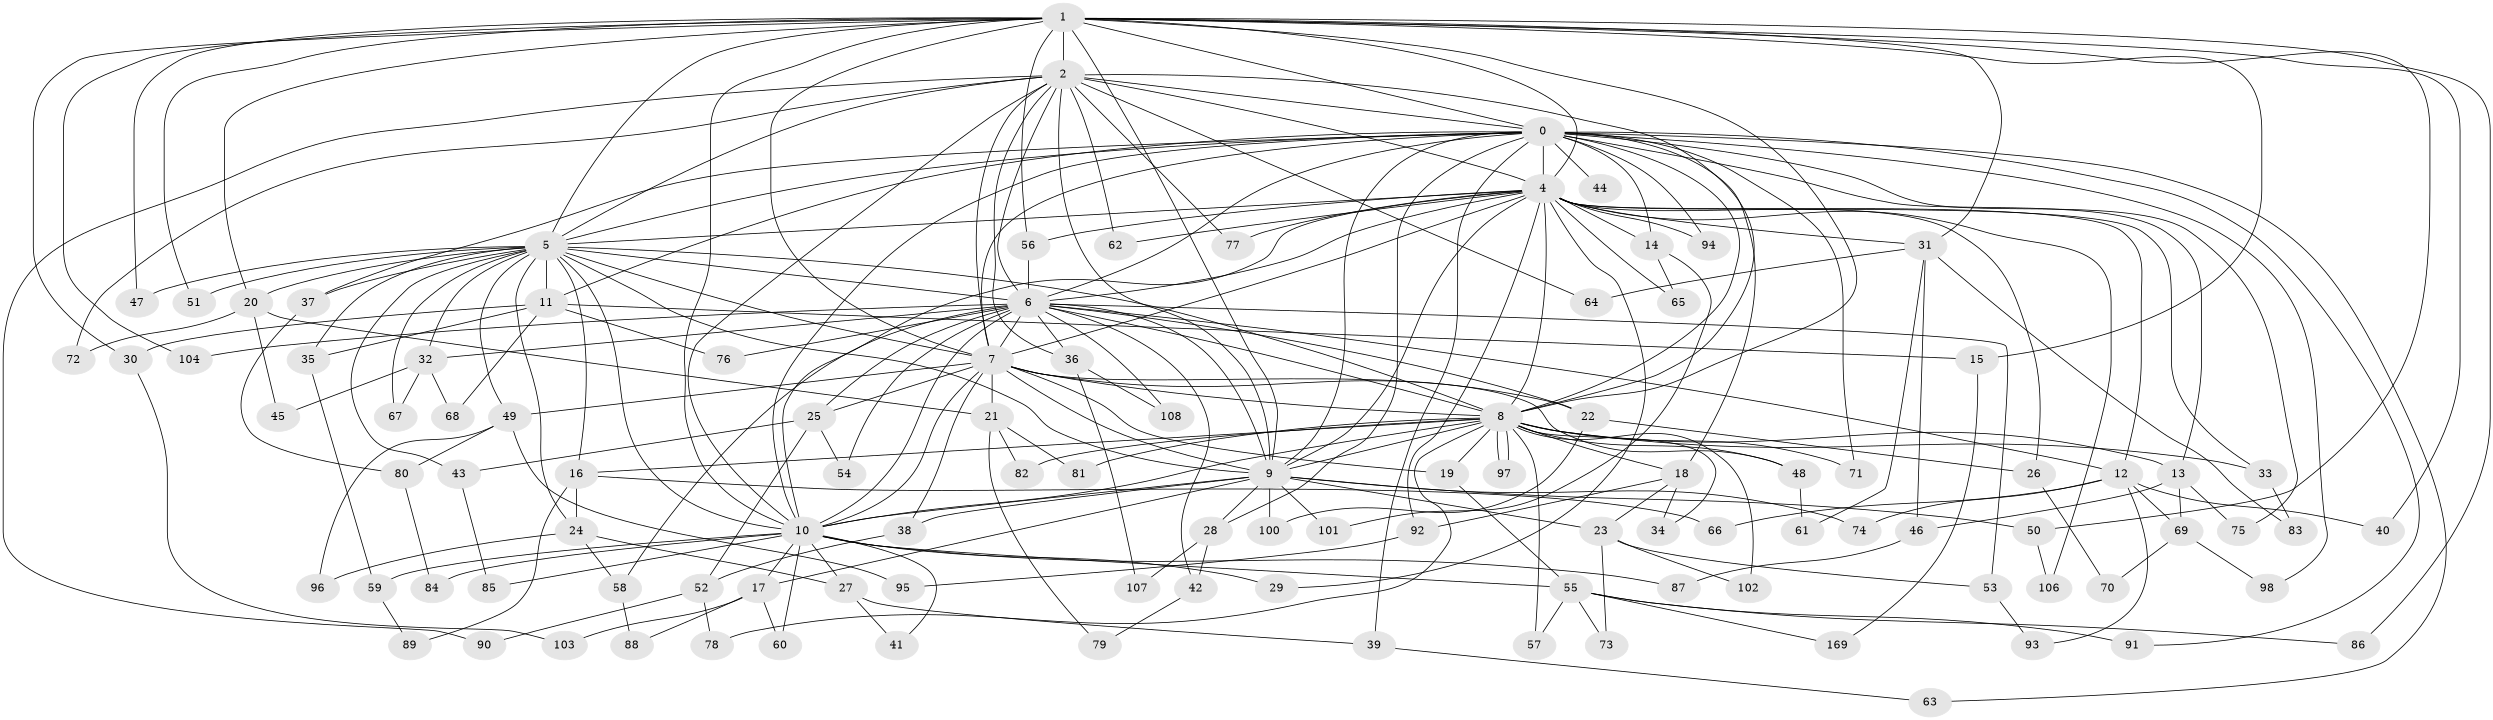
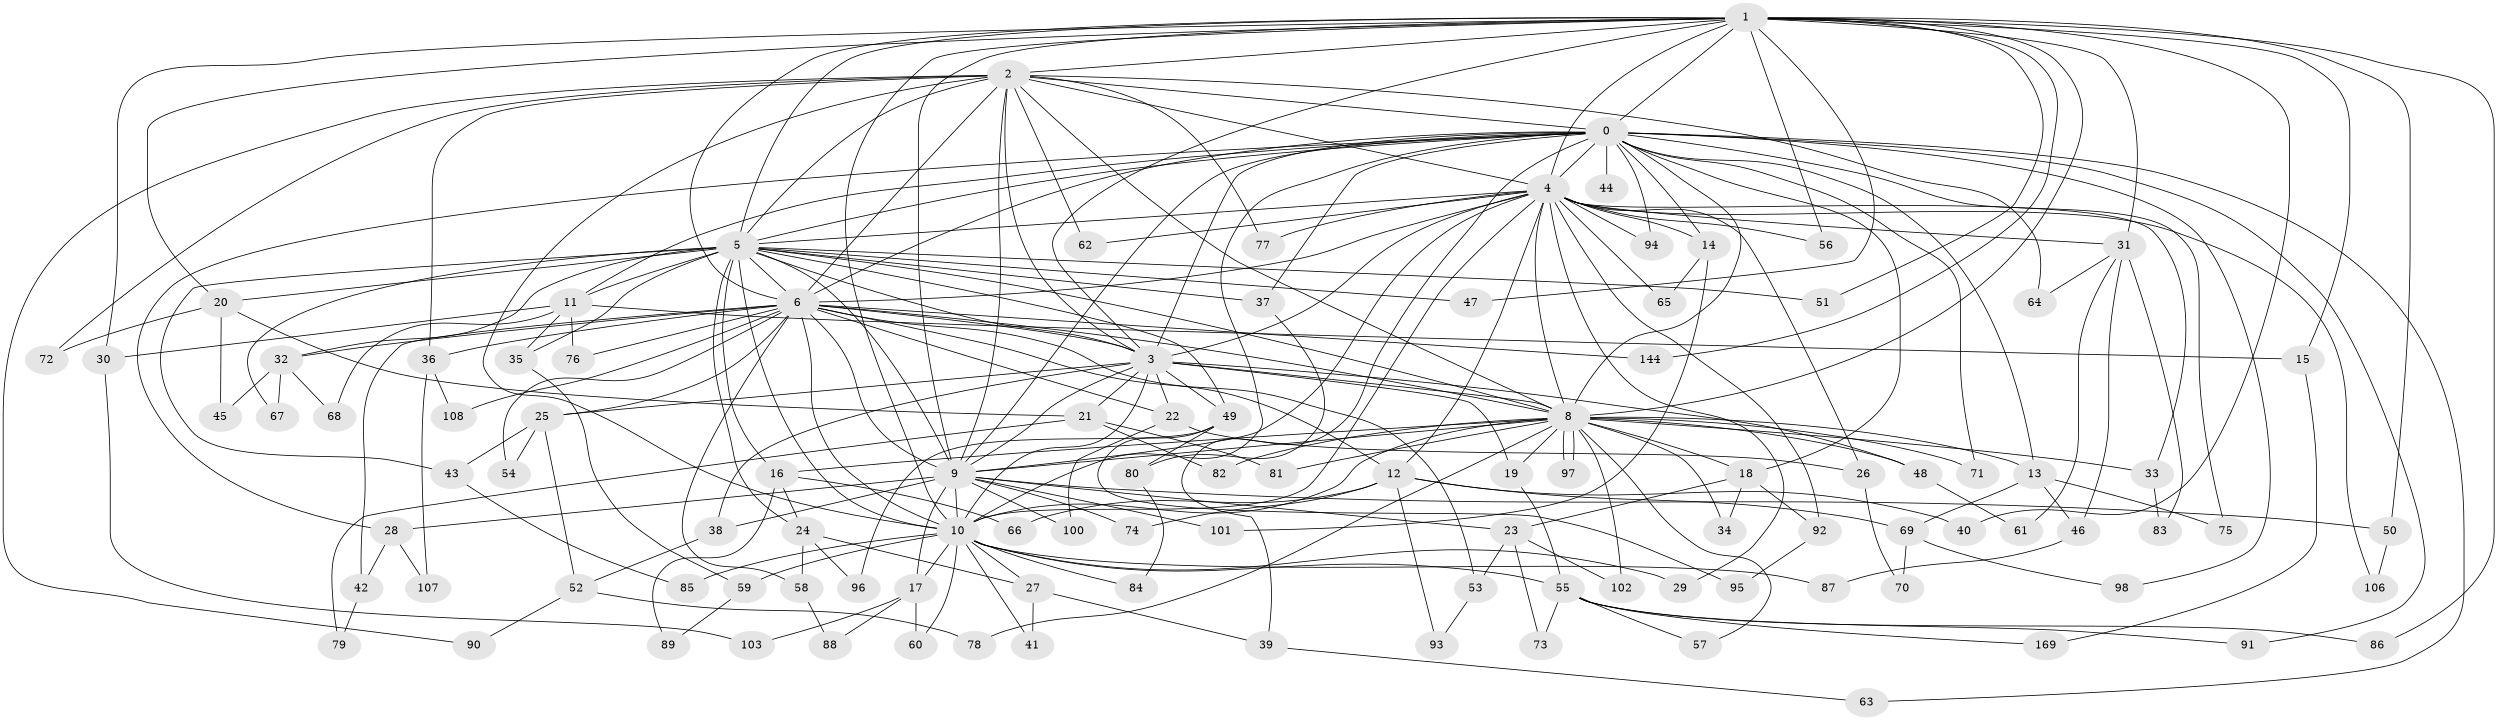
edge "56" -- "6": now "1" -- "6"
node "104": label "104" -> "144"
node "7": label "7" -> "3"
